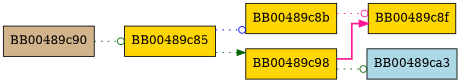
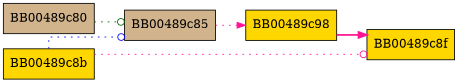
edge "BB00489c85" -> "BB00489c8b": reversed
node "BB00489c90": label "BB00489c90" -> "BB00489c80"
node "BB00489c85": fillcolor gold -> tan
edge "BB00489c85" -> "BB00489c98": color darkgreen -> deeppink
node "BB00489ca3": removed
